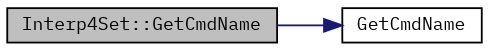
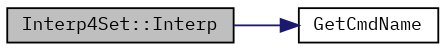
node "Interp4Set::GetCmdName": label "Interp4Set::GetCmdName" -> "Interp4Set::Interp"
